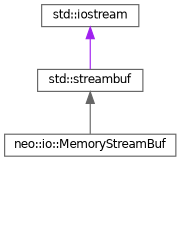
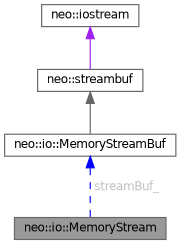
node "std::iostream": label "std::iostream" -> "neo::iostream"
node "std::streambuf": label "std::streambuf" -> "neo::streambuf"
node "neo::io::MemoryStream": added
